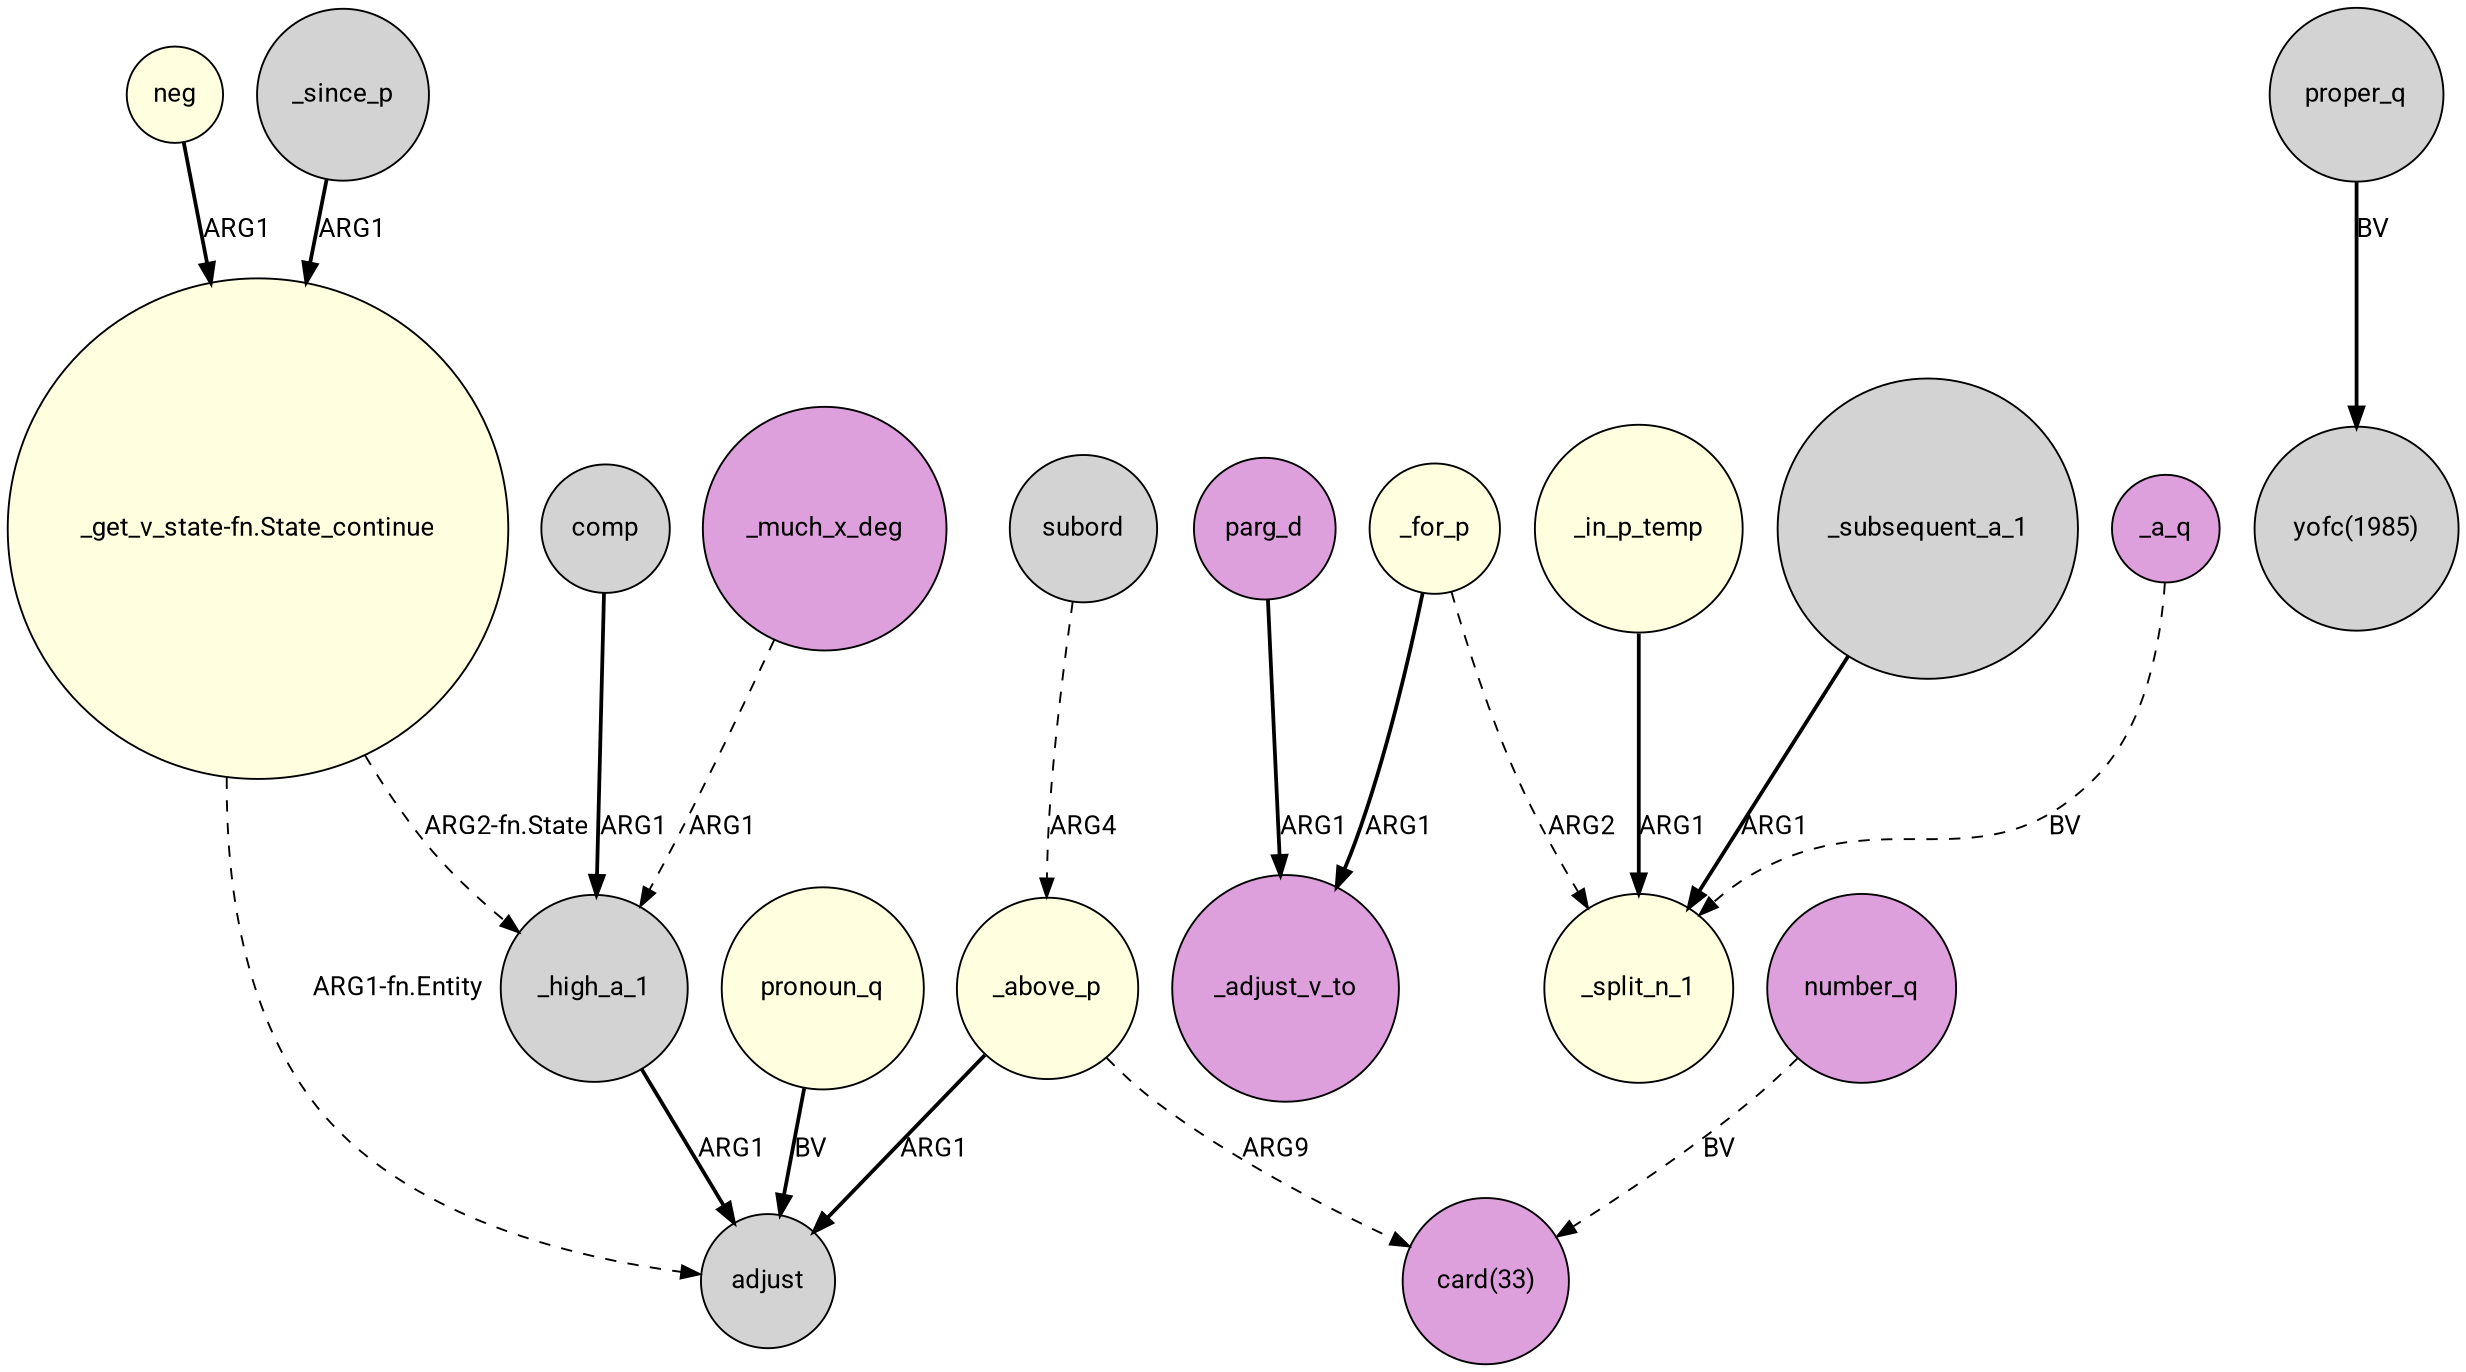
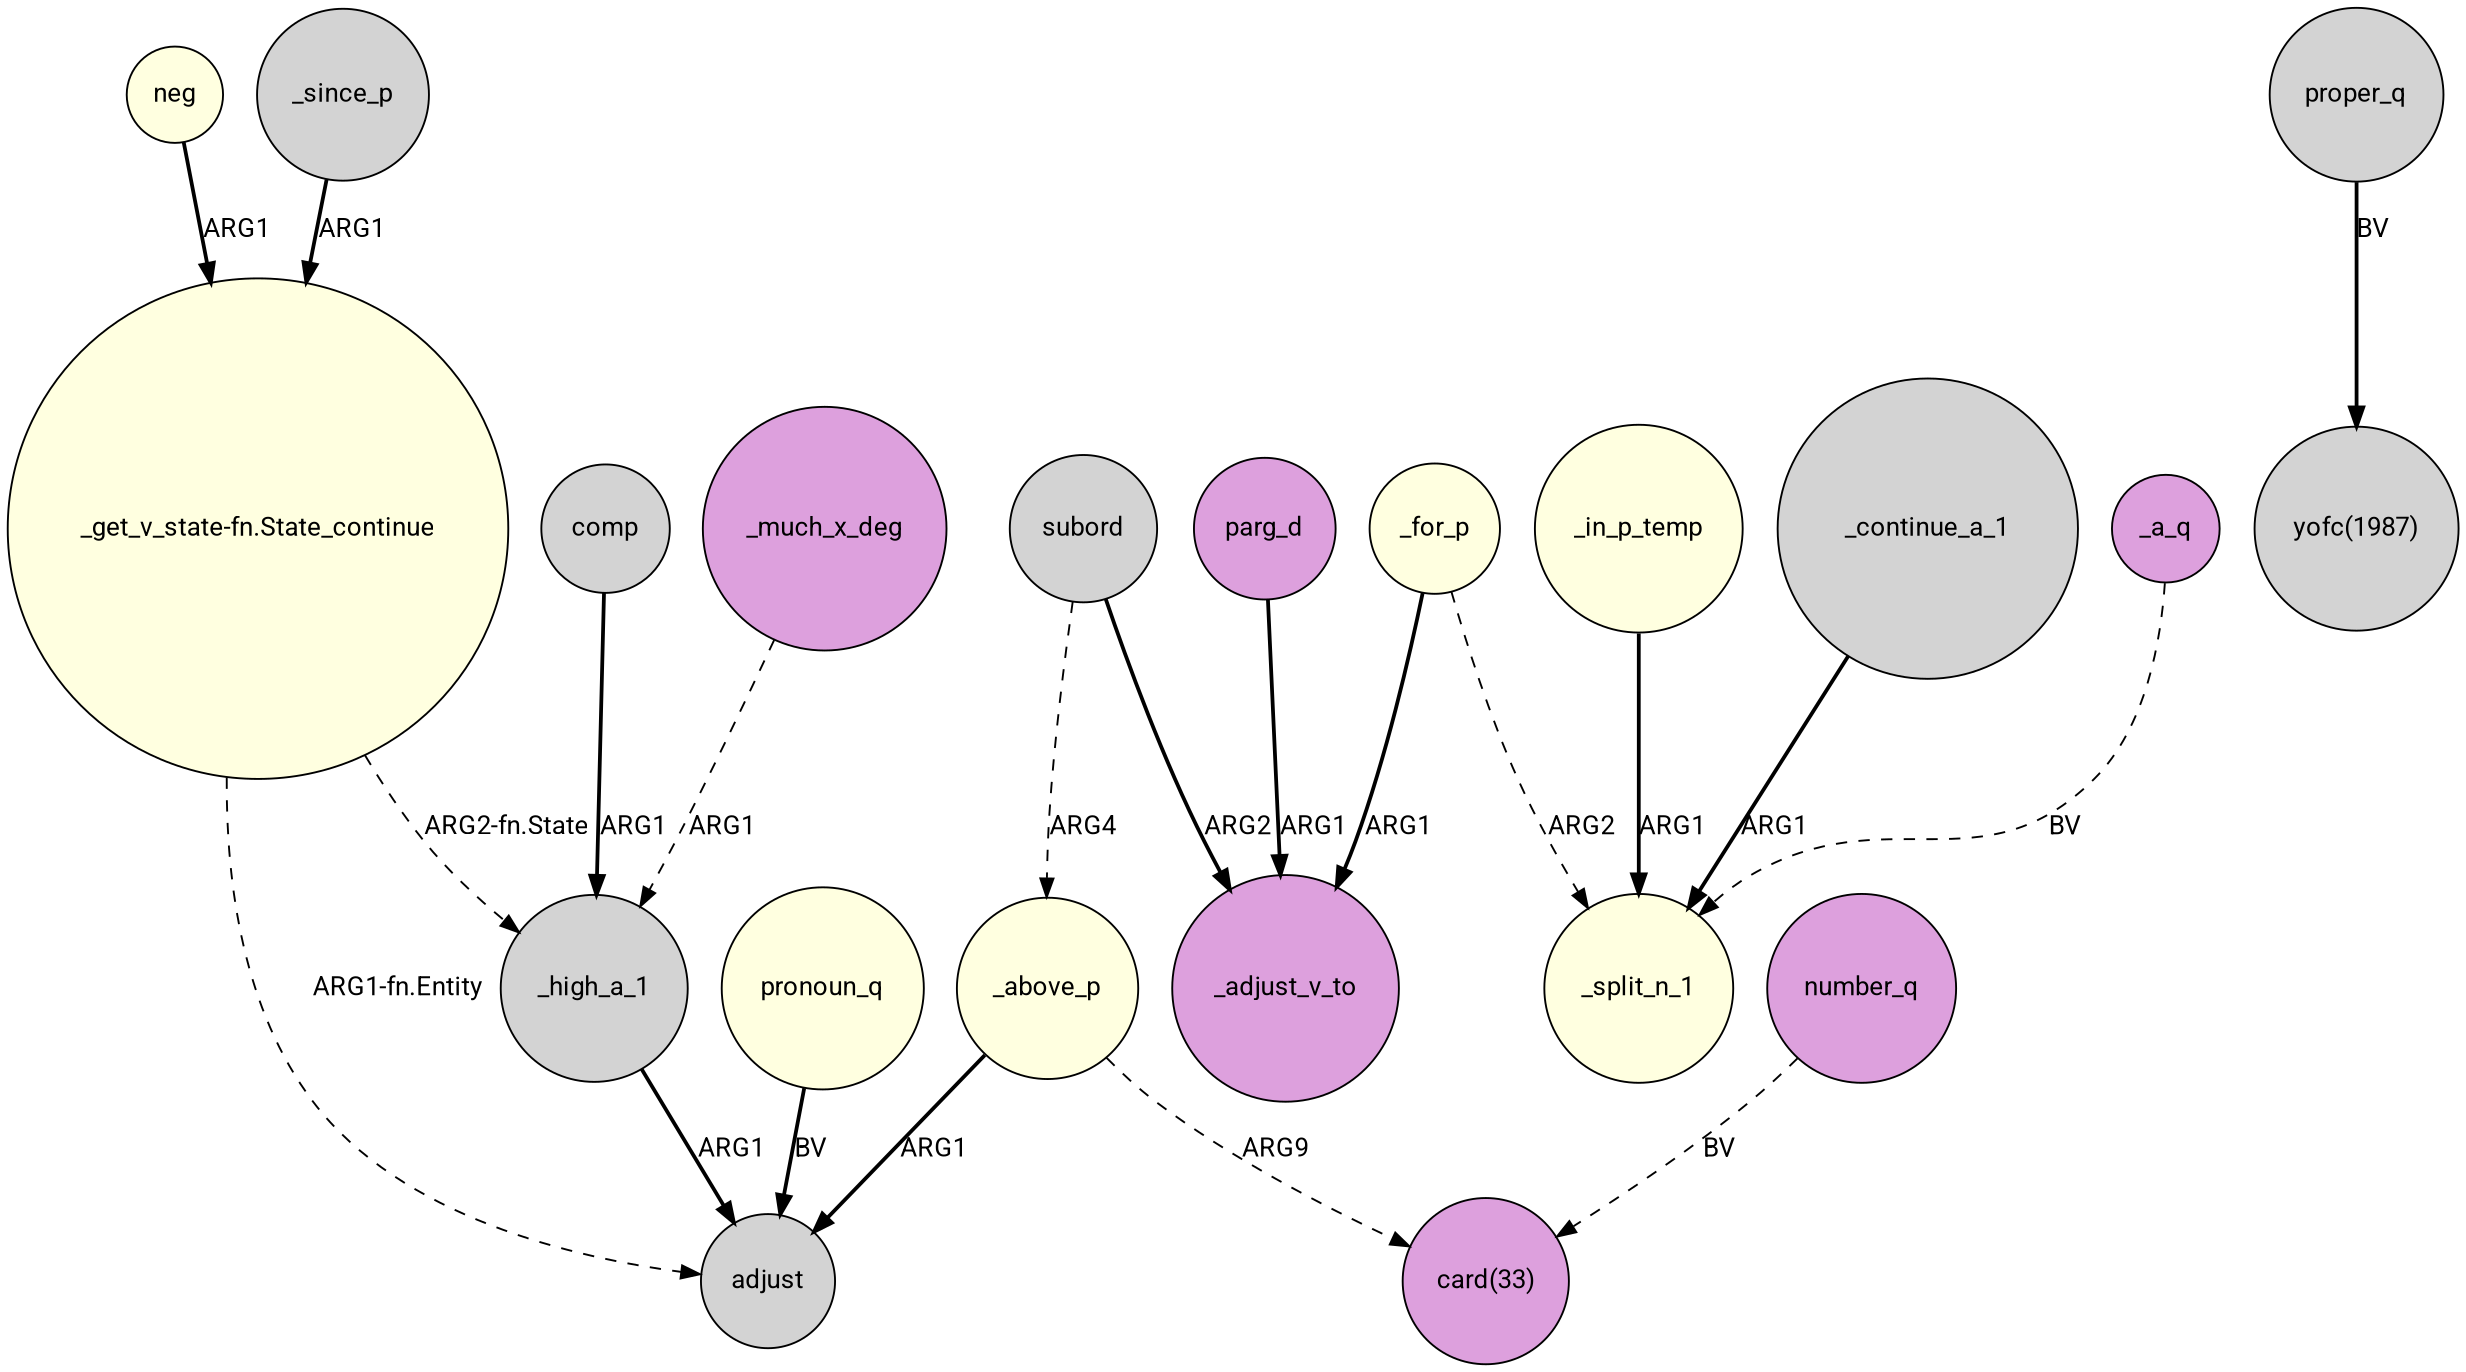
node "_subsequent_a_1": label "_subsequent_a_1" -> "_continue_a_1"
node "yofc(1985)": label "yofc(1985)" -> "yofc(1987)"
edge "subord" -> "_adjust_v_to": added, label "ARG2"
